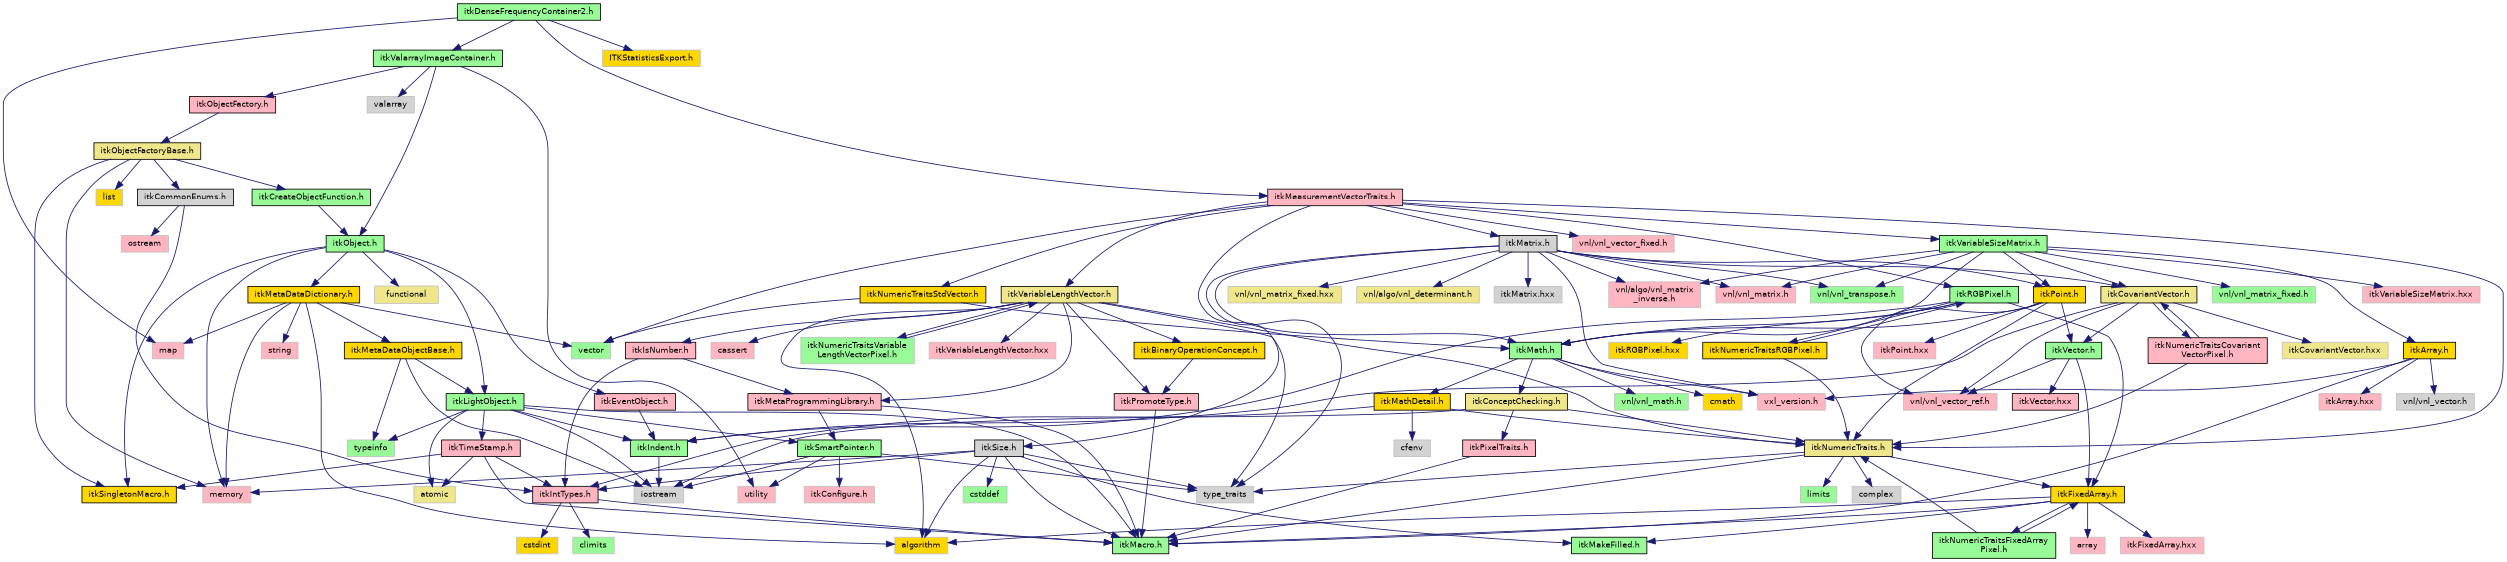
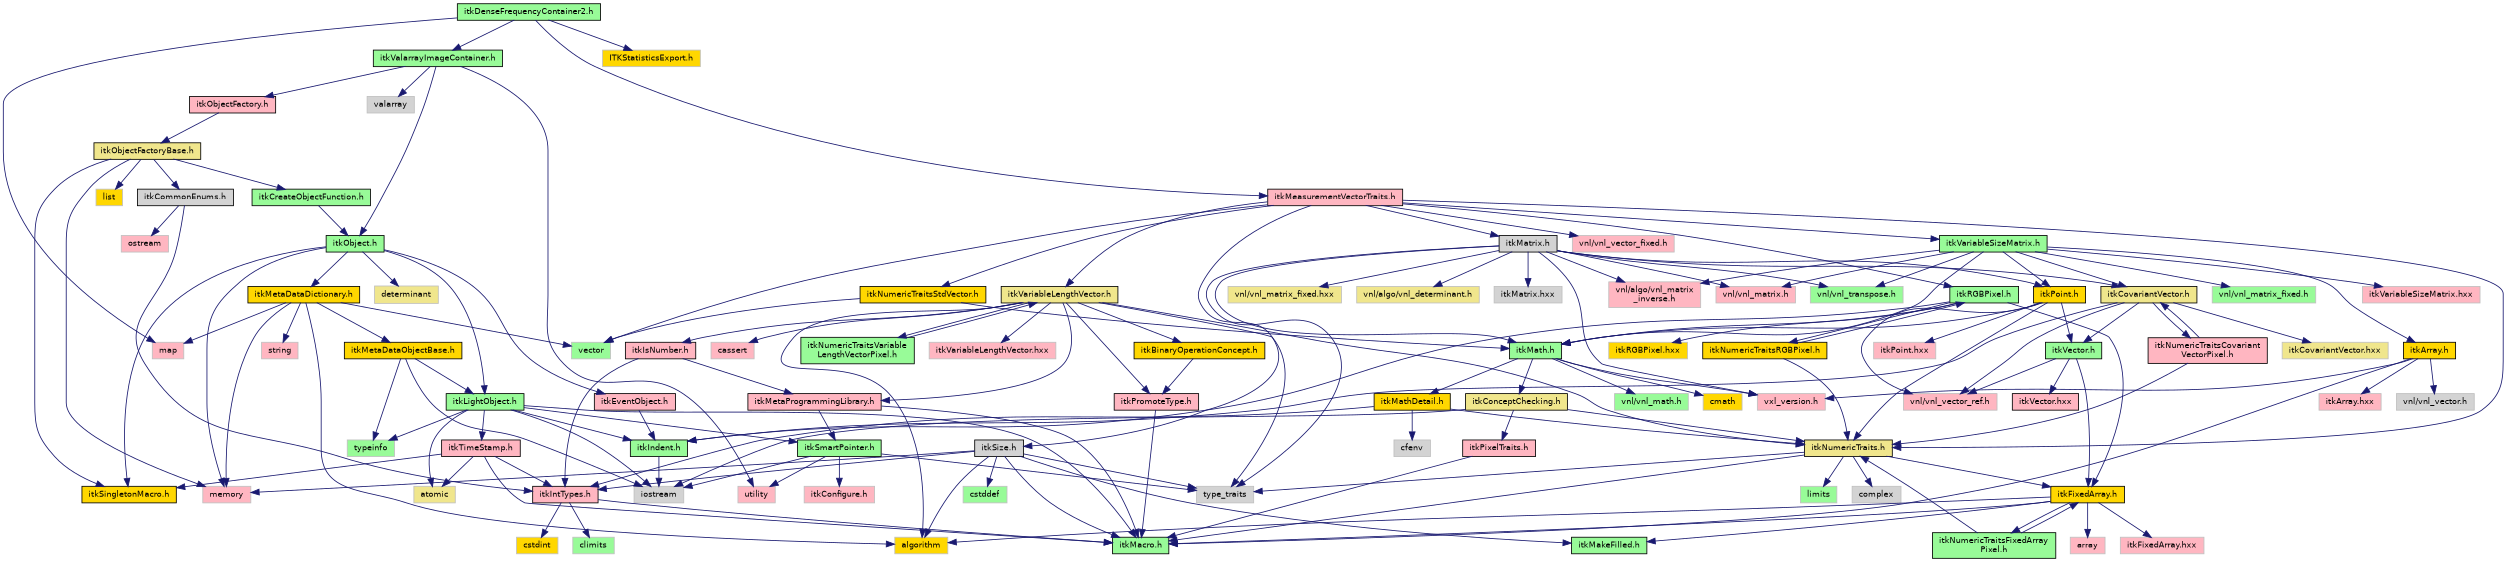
node "functional": label "functional" -> "determinant"
node "itkNumericTraitsVariable LengthVectorPixel.h": color grey75 -> black
